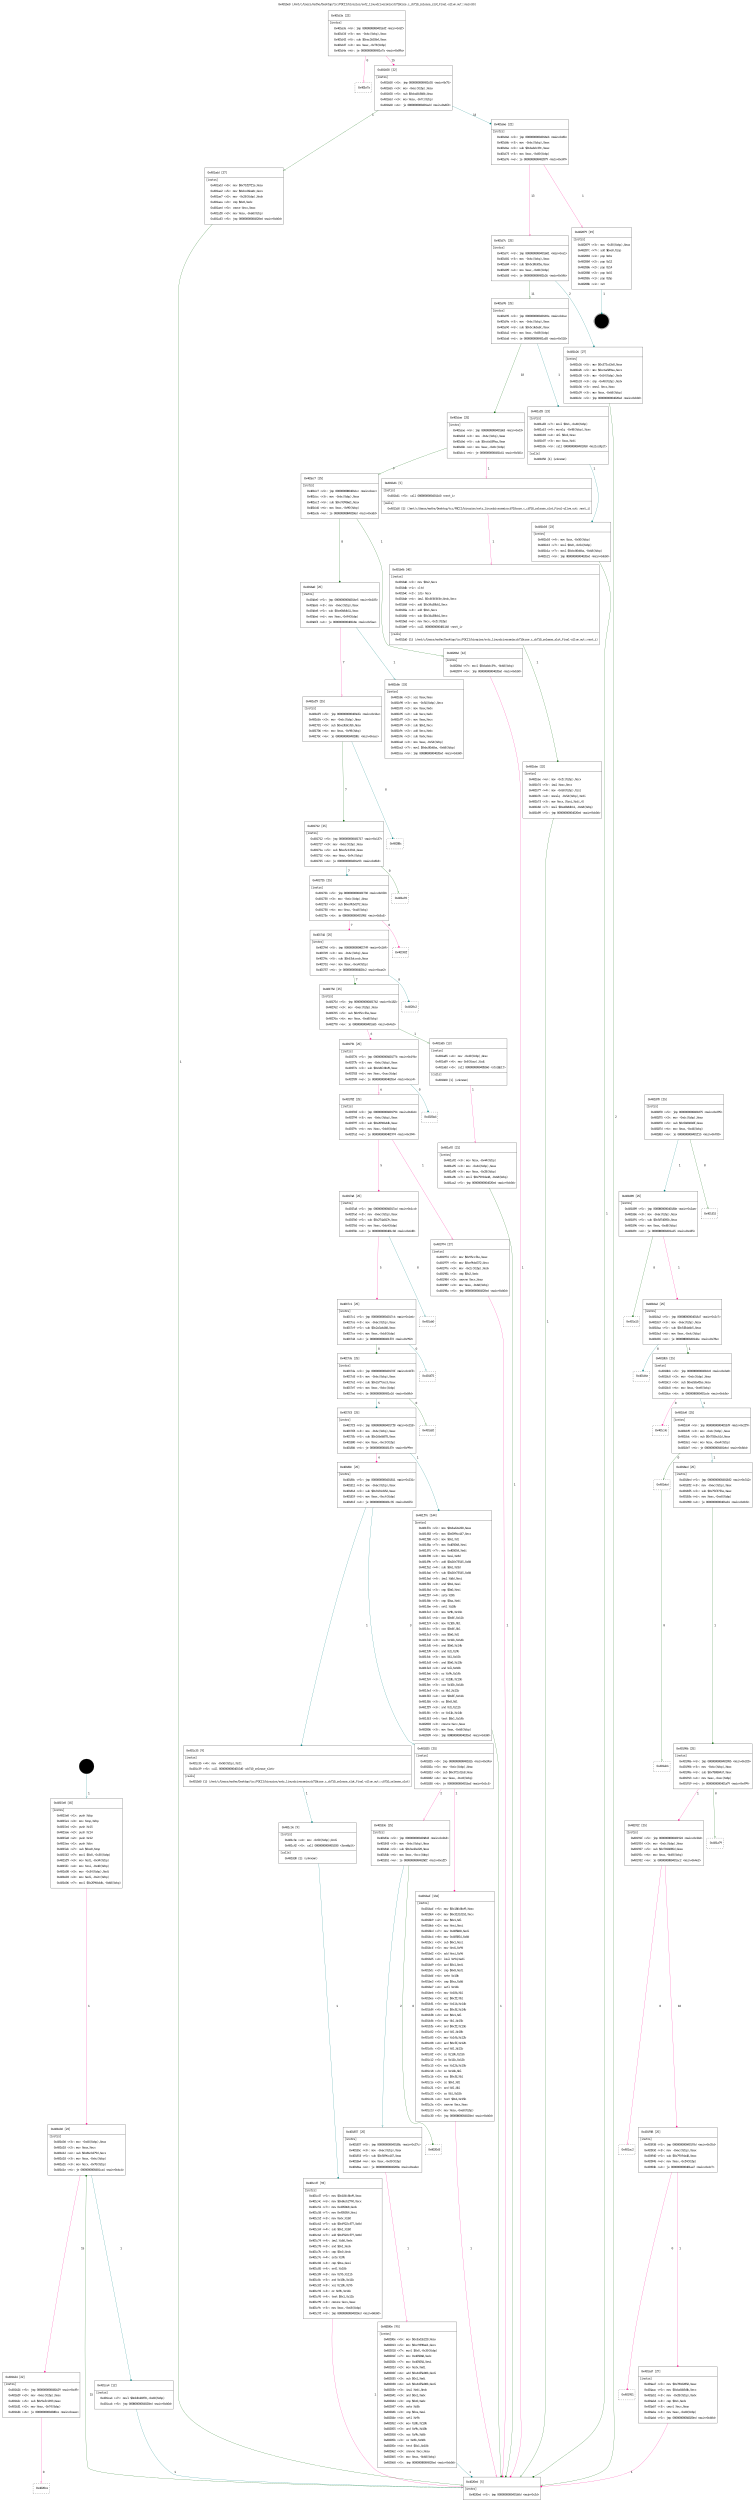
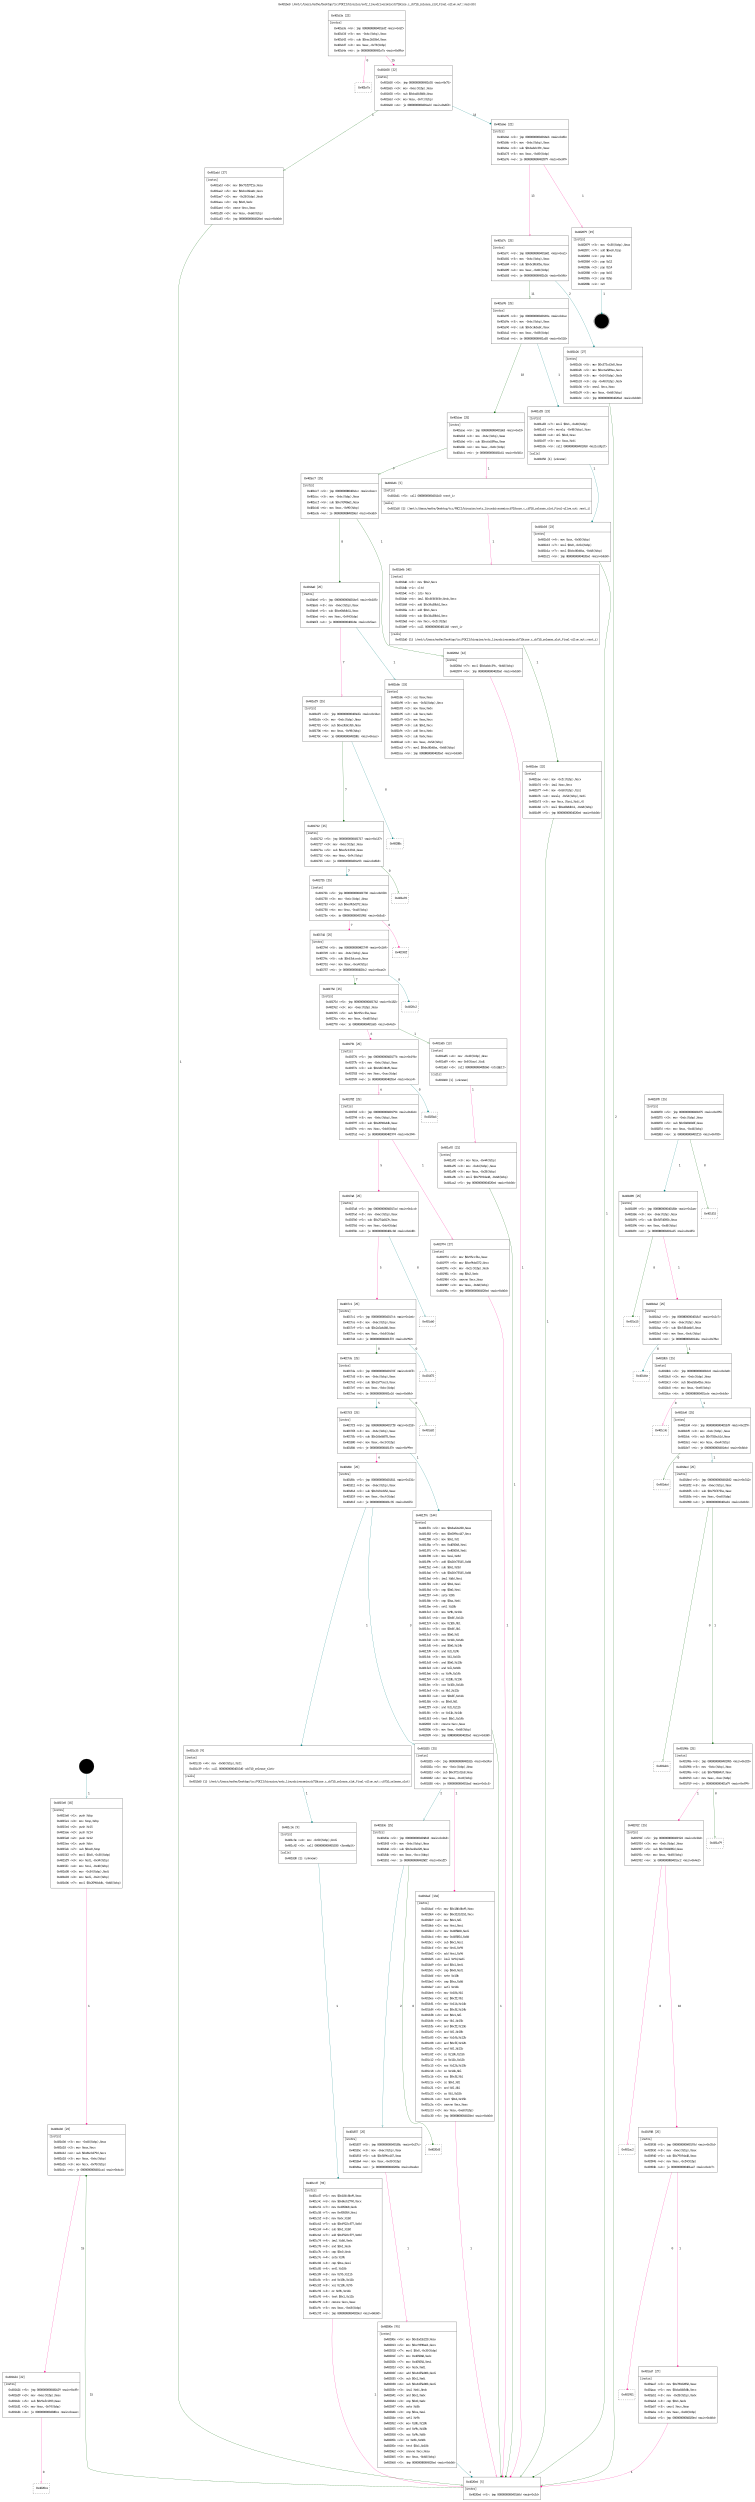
edge "0x4018bb [25]" -> "0x401cde": arrowhead dot -> onormal
edge "0x401ebd" -> "0x401eb1": now "0x4018ed [25]" -> "0x401eb1"
edge "0x401825 [25]" -> "0x40183e [25]": color deeppink -> teal
node "0x401ca4 [12]": removed
